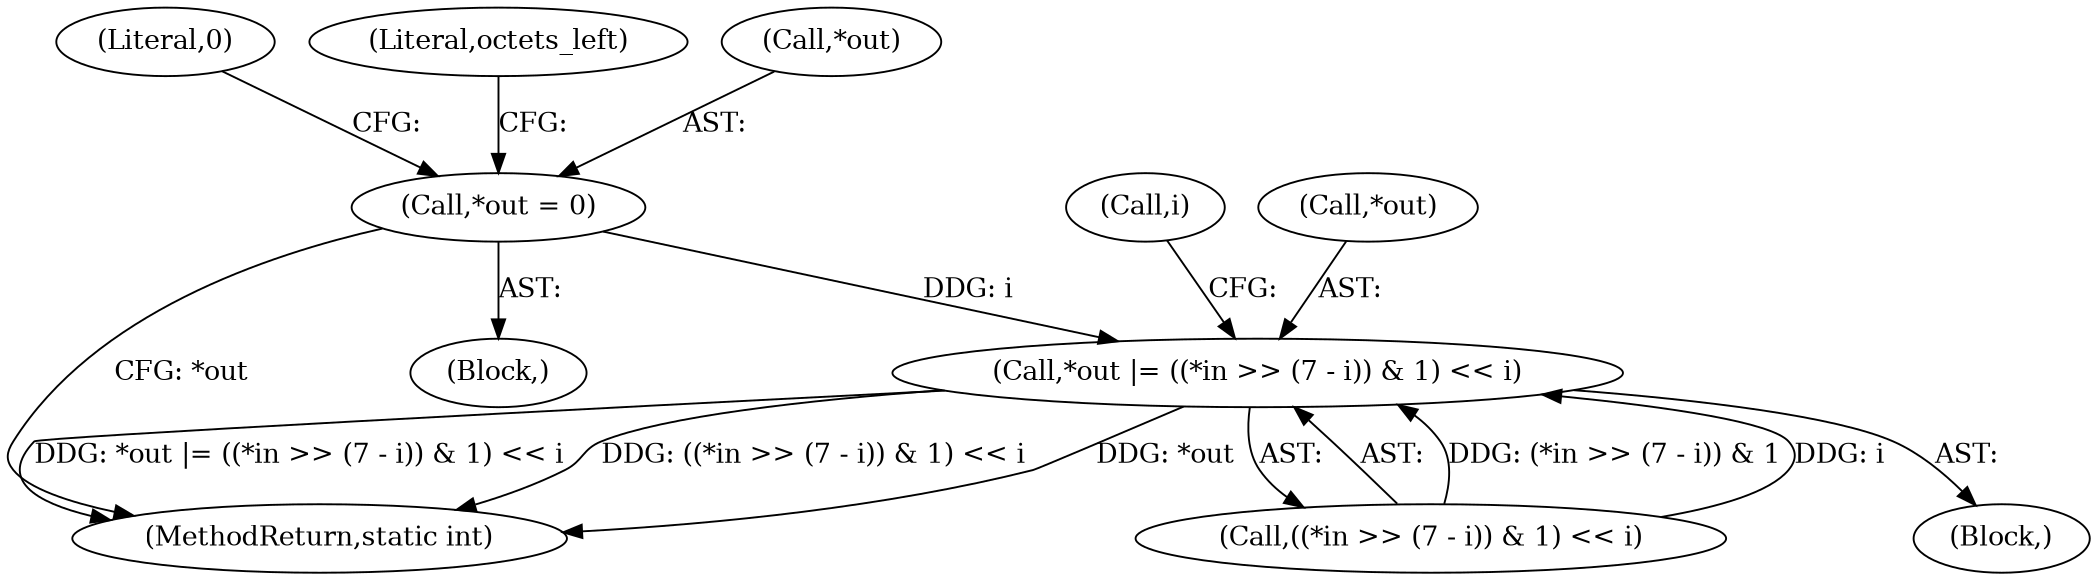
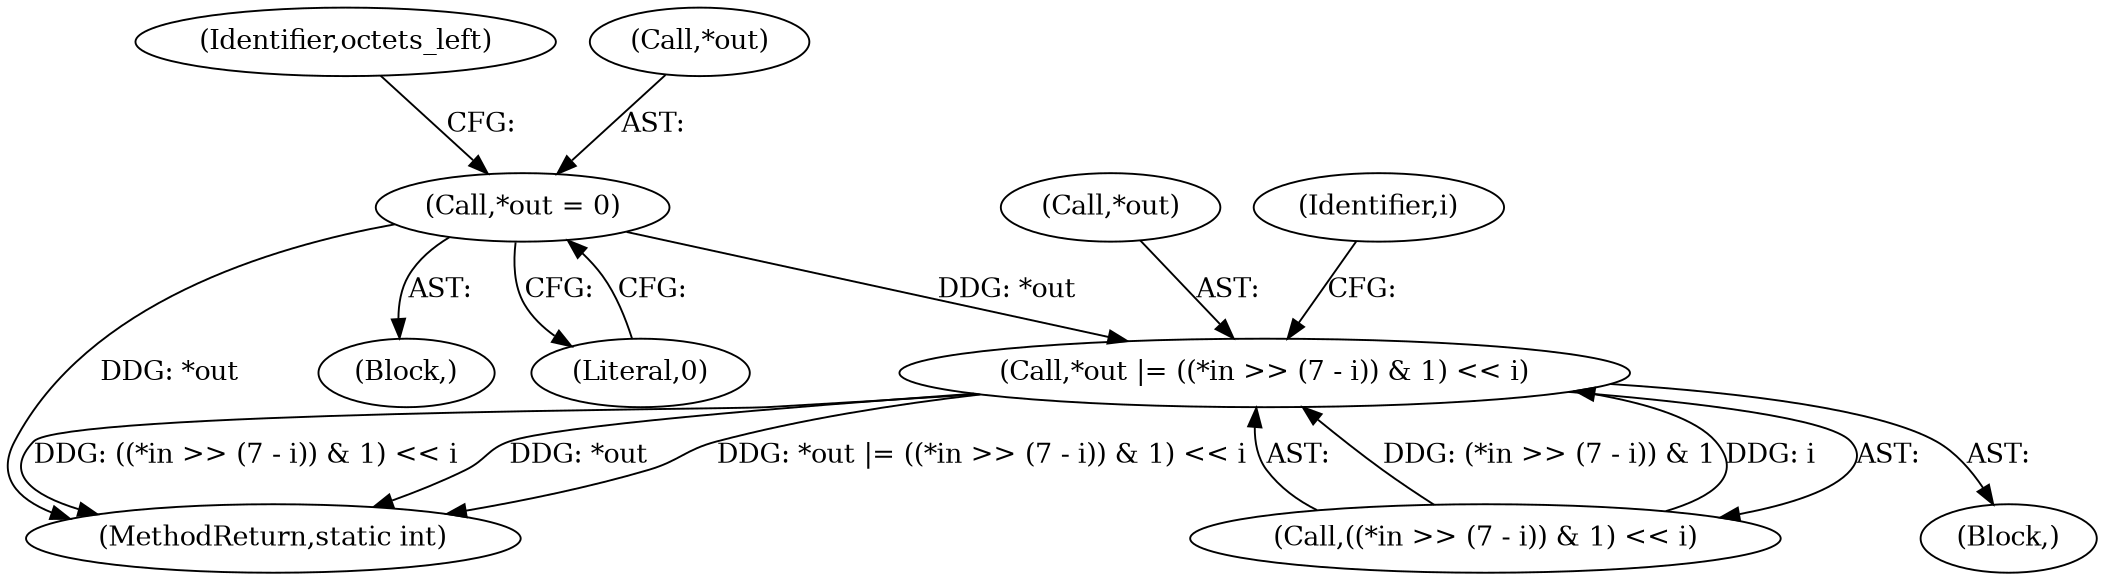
node "(Literal,octets_left)": label "(Literal,octets_left)" -> "(Identifier,octets_left)"
node "(Call,i)": label "(Call,i)" -> "(Identifier,i)"
edge "(Call,*out = 0)" -> "(Call,*out |= ((*in >> (7 - i)) & 1) << i)": label "DDG: i" -> "DDG: *out"
edge "(Call,*out = 0)" -> "(Literal,0)": added, label "CFG:"
edge "(Call,*out = 0)" -> "(MethodReturn,static int)": label "CFG: *out" -> "DDG: *out"
